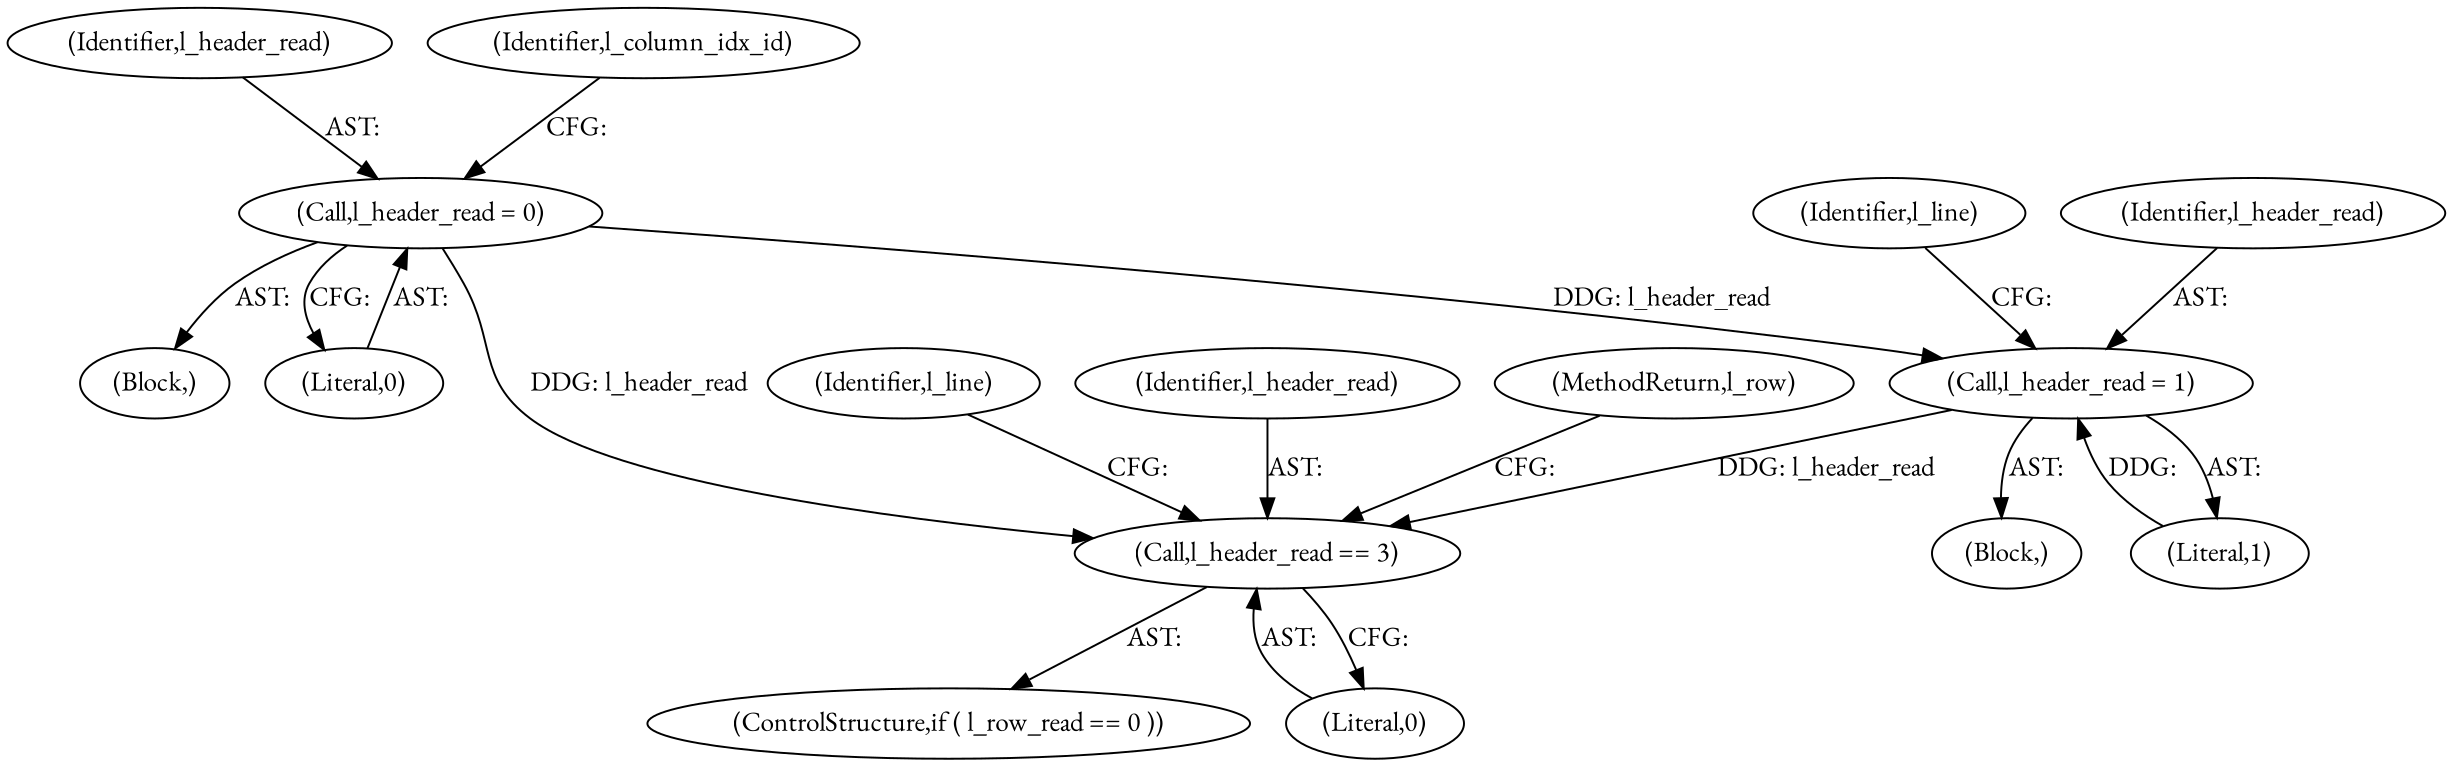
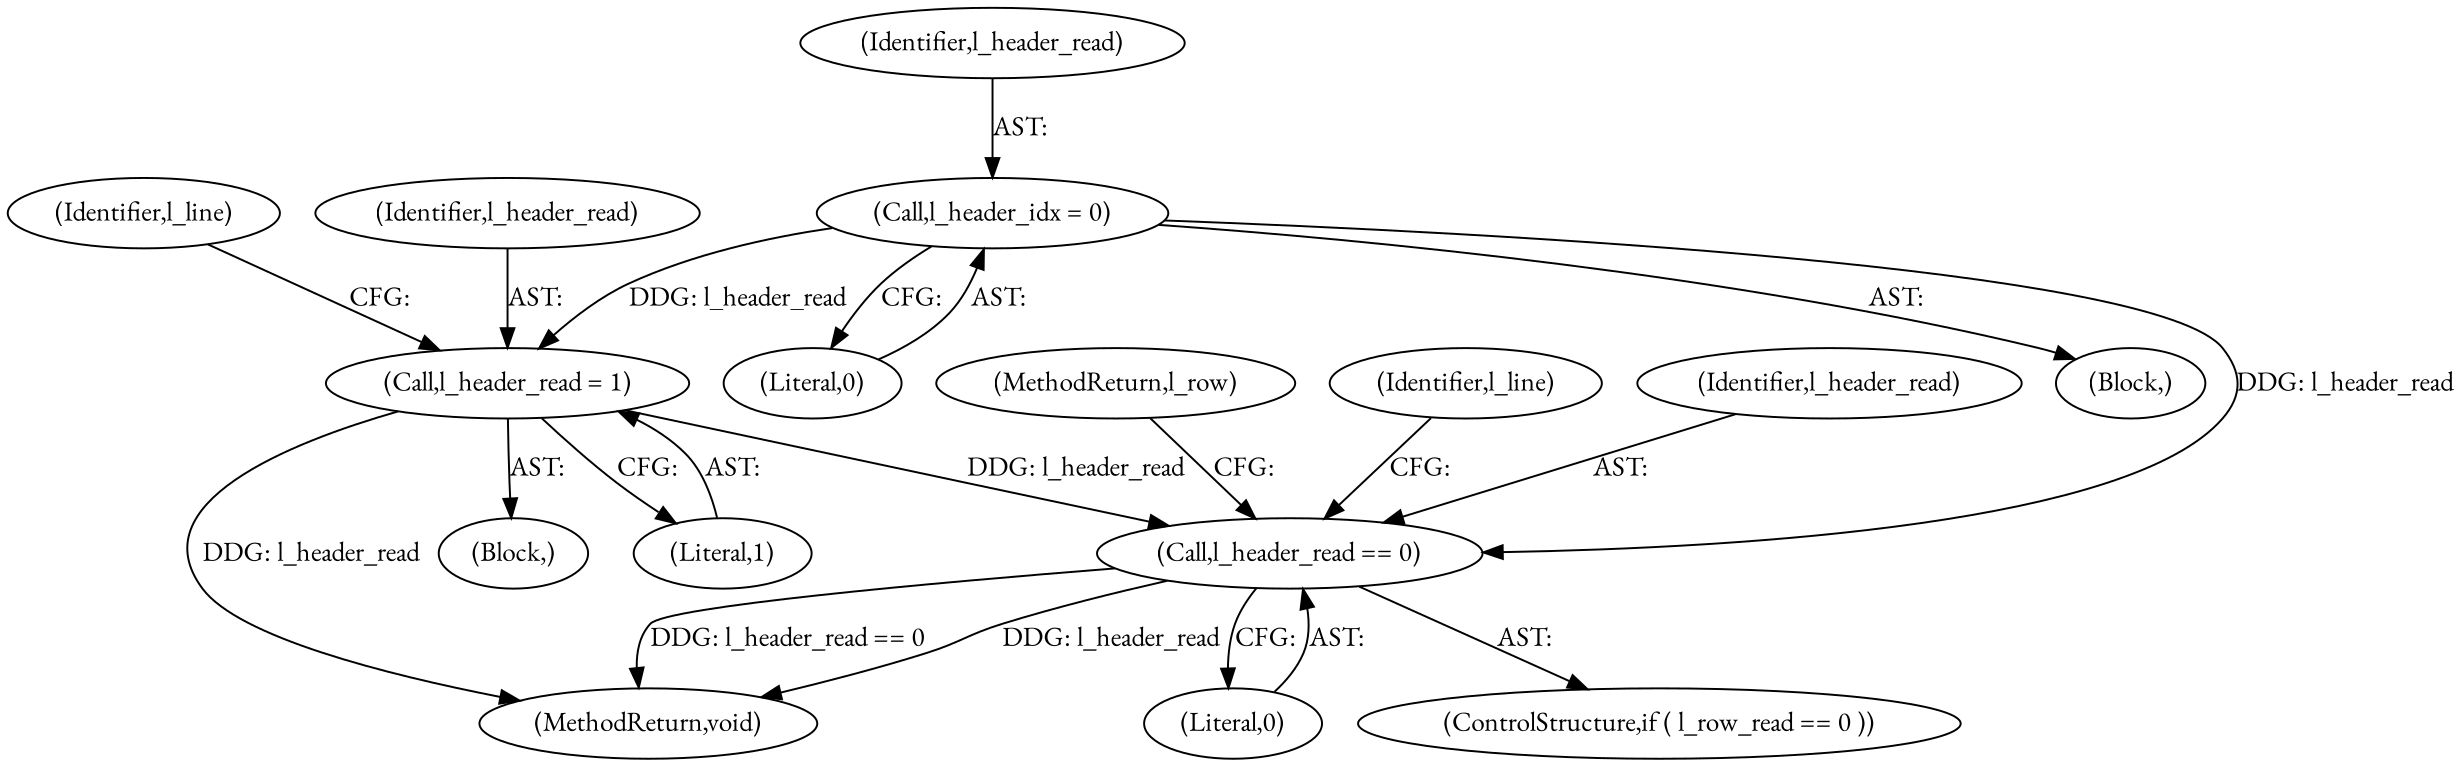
node "(Identifier,l_column_idx_id)": removed
node "(Call,l_header_read = 0)": label "(Call,l_header_read = 0)" -> "(Call,l_header_idx = 0)"
edge "(Literal,1)" -> "(Call,l_header_read = 1)": label "DDG: " -> "AST: "
edge "(Call,l_header_read = 1)" -> "(Literal,1)": label "AST: " -> "CFG: "
node "(Call,l_header_read == 3)": label "(Call,l_header_read == 3)" -> "(Call,l_header_read == 0)"
node "(MethodReturn,void)": added
